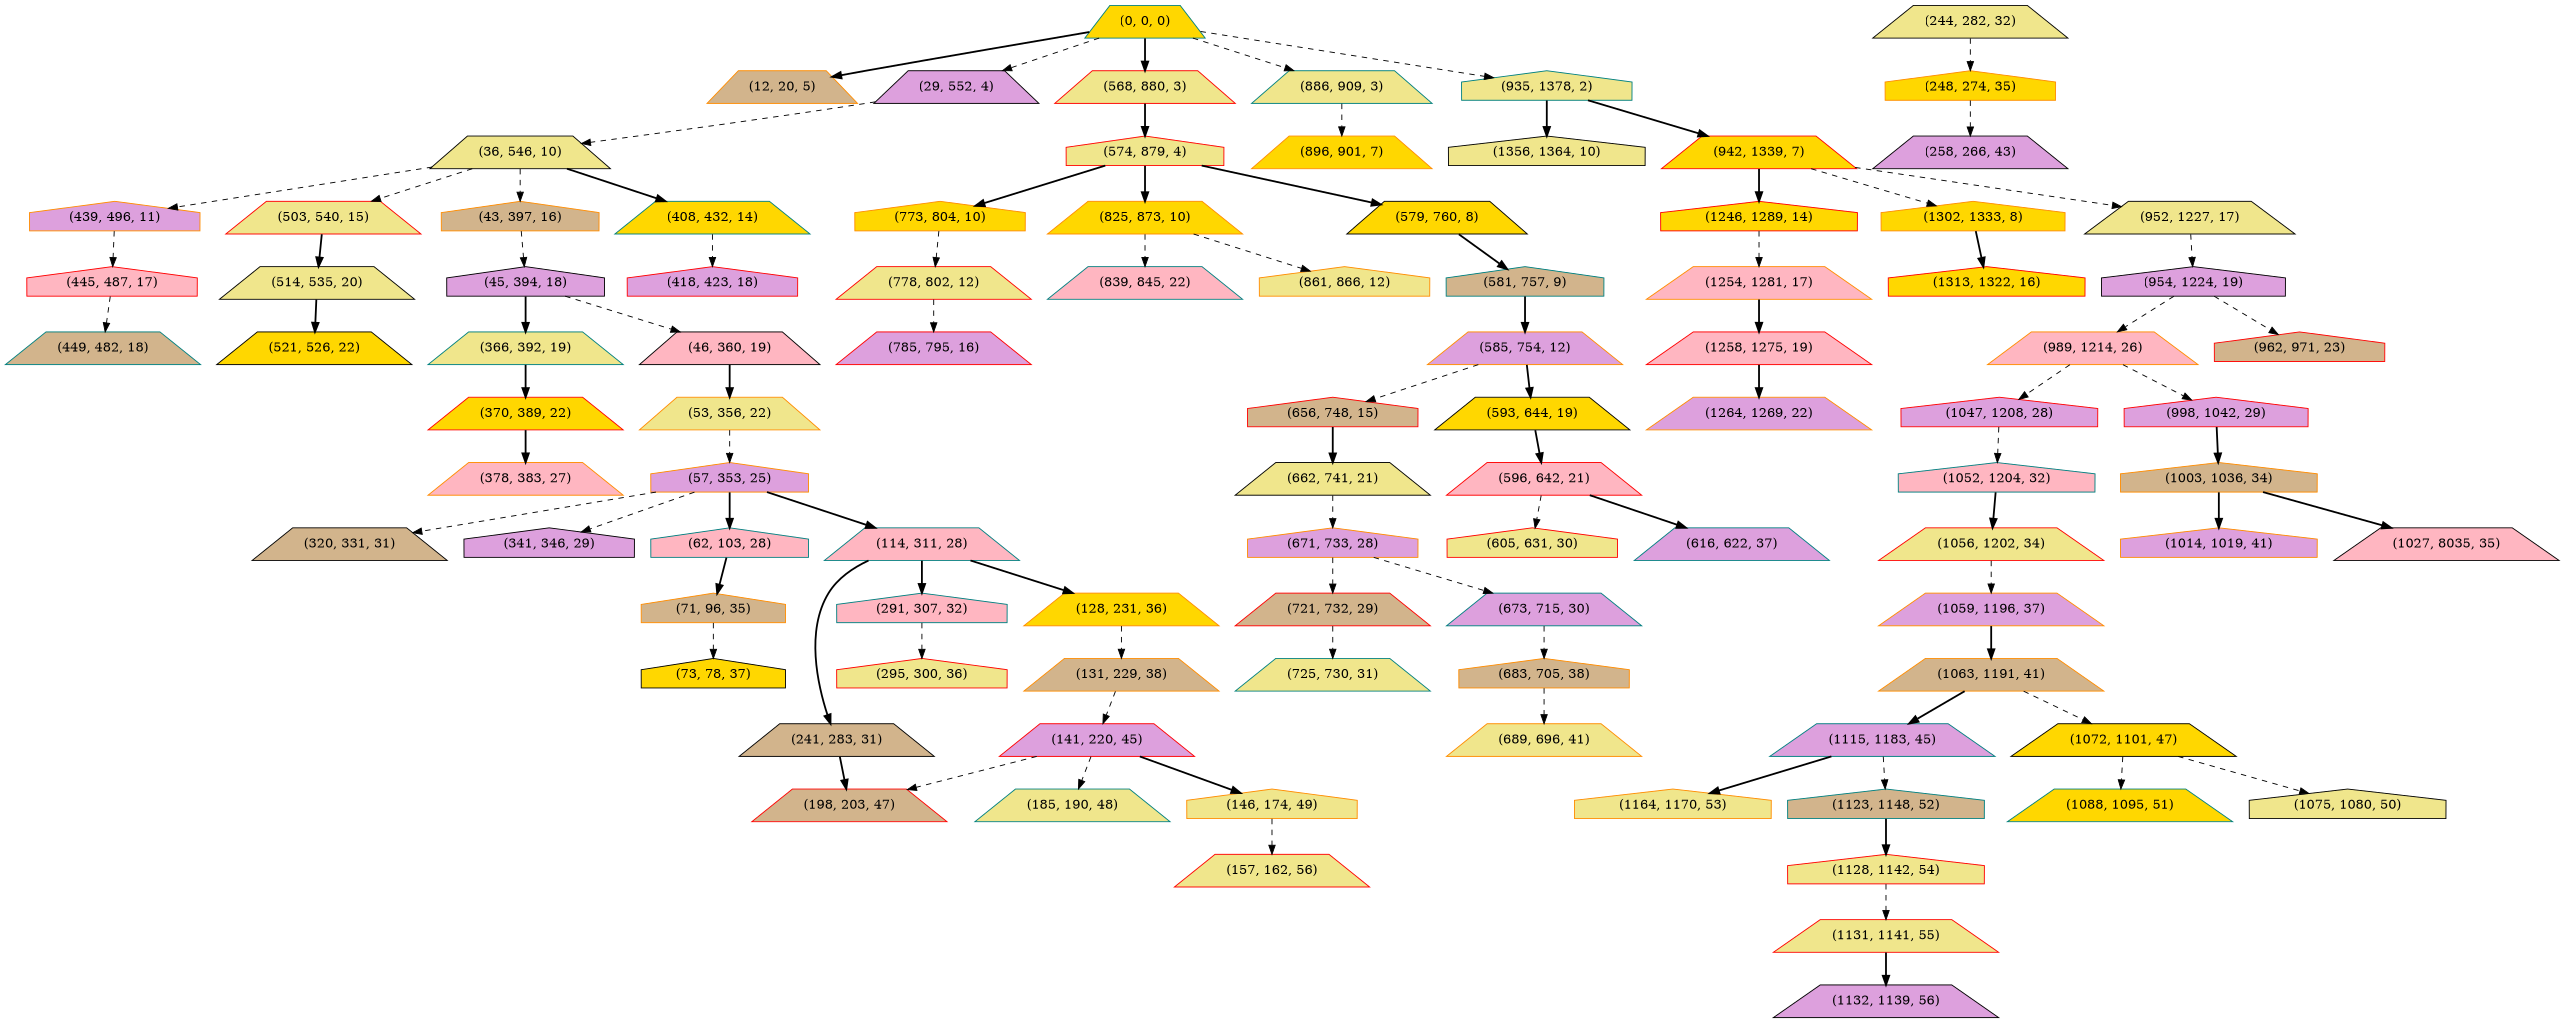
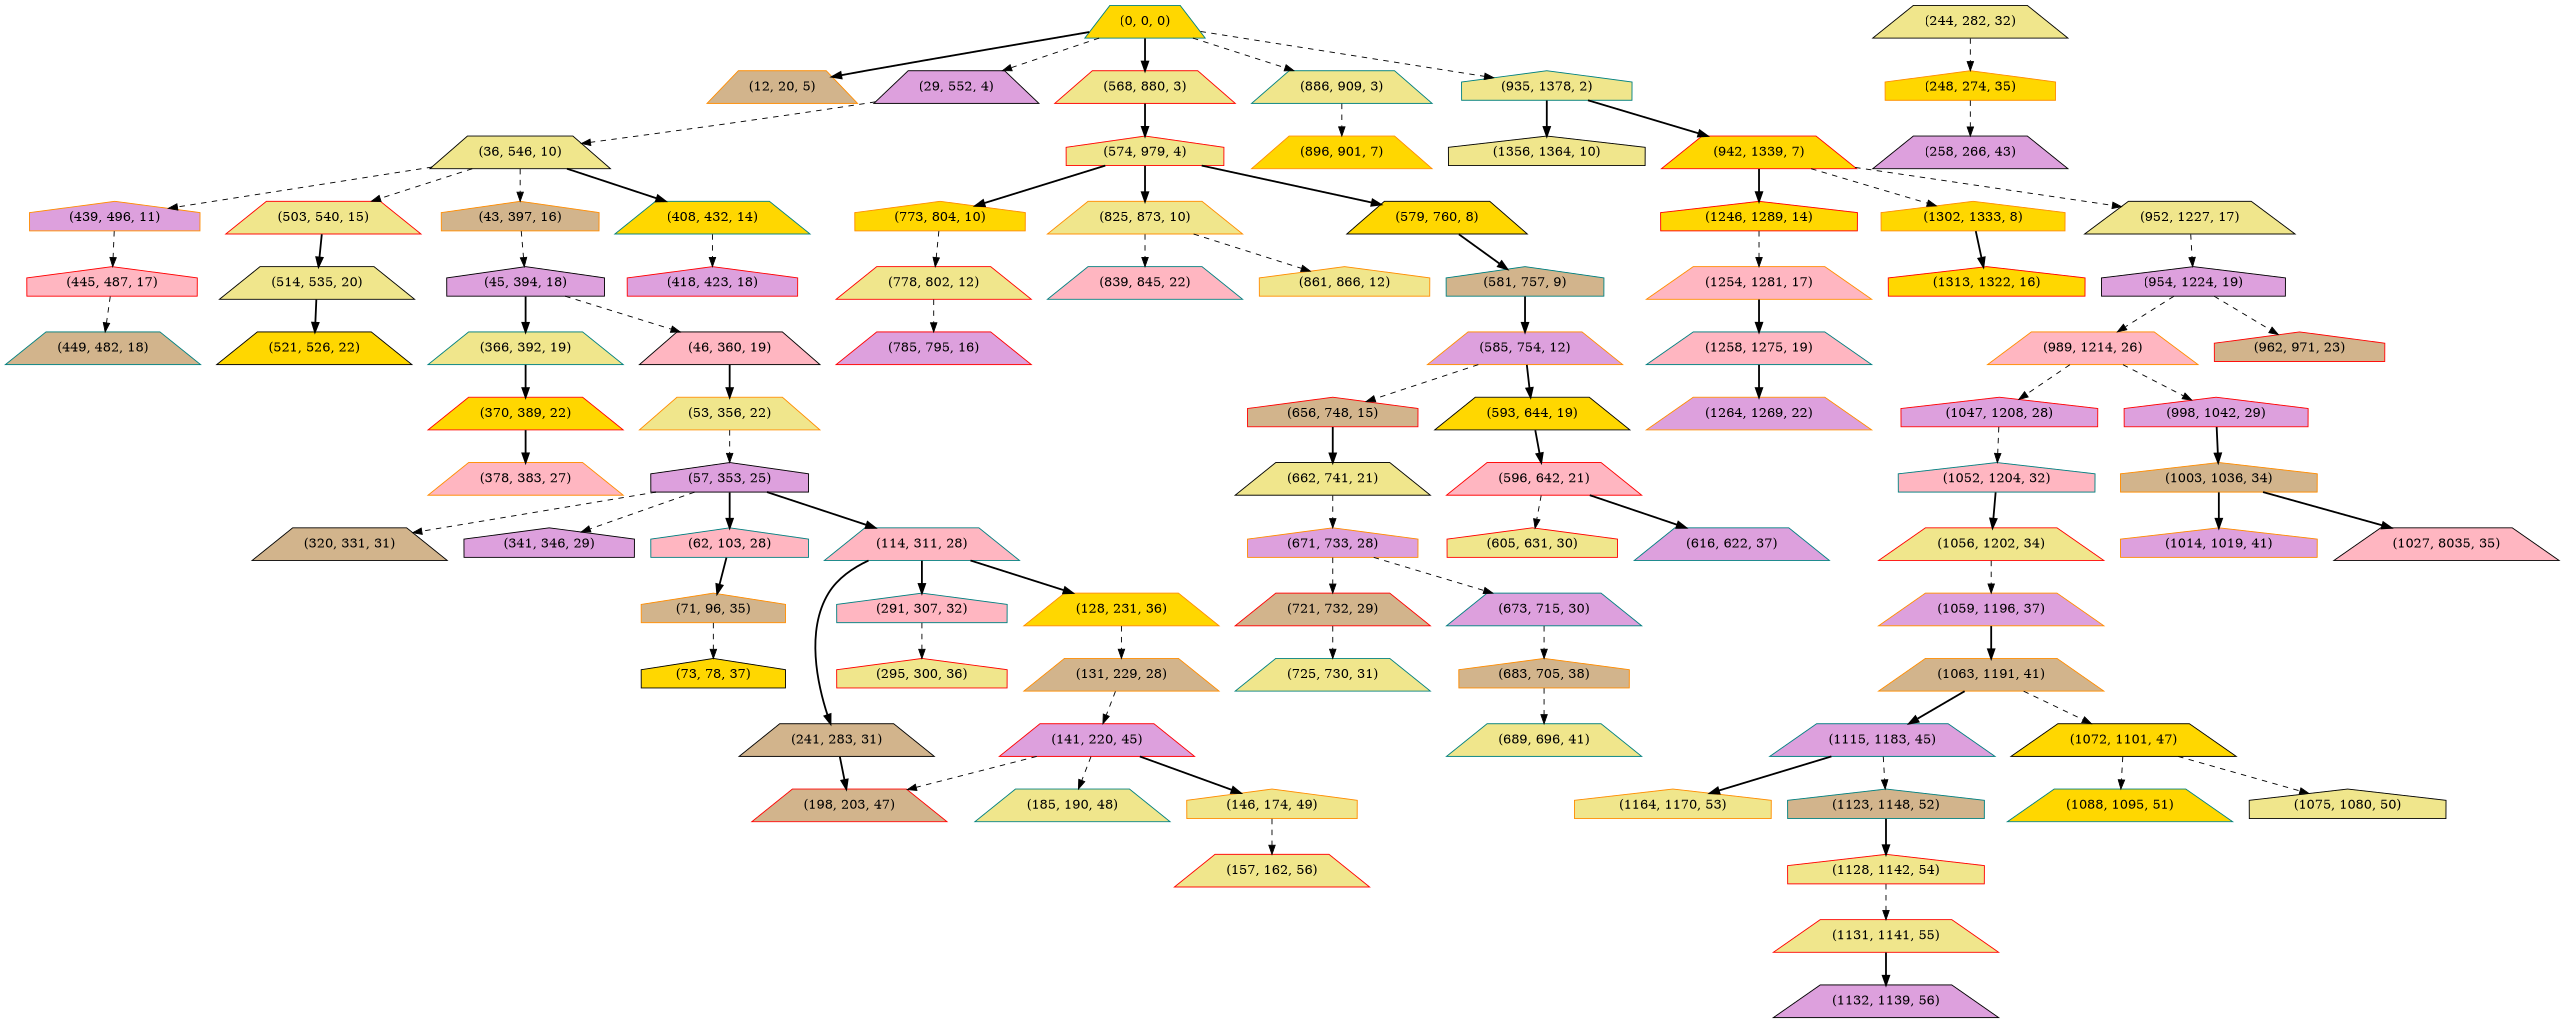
node "(574, 879, 4)": label "(574, 879, 4)" -> "(574, 979, 4)"
node "(825, 873, 10)": fillcolor gold -> khaki
node "(1258, 1275, 19)": color red -> teal
node "(57, 353, 25)": color darkorange -> black
node "(131, 229, 38)": label "(131, 229, 38)" -> "(131, 229, 28)"
node "(689, 696, 41)": color darkorange -> teal
